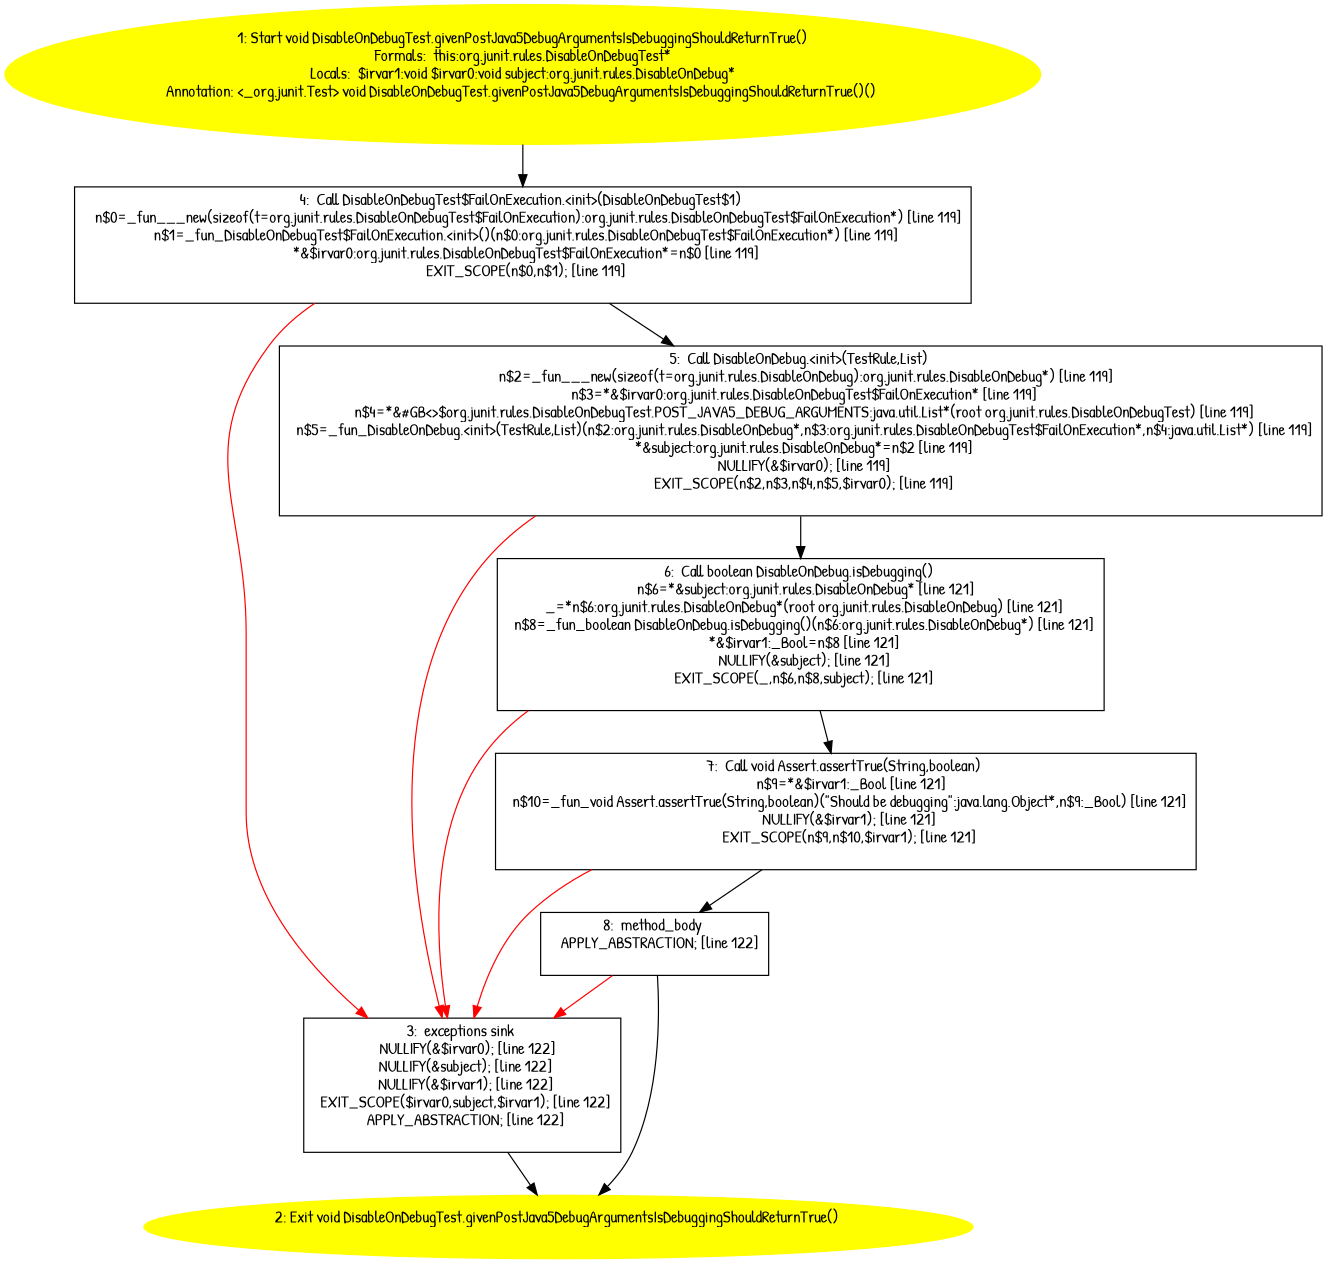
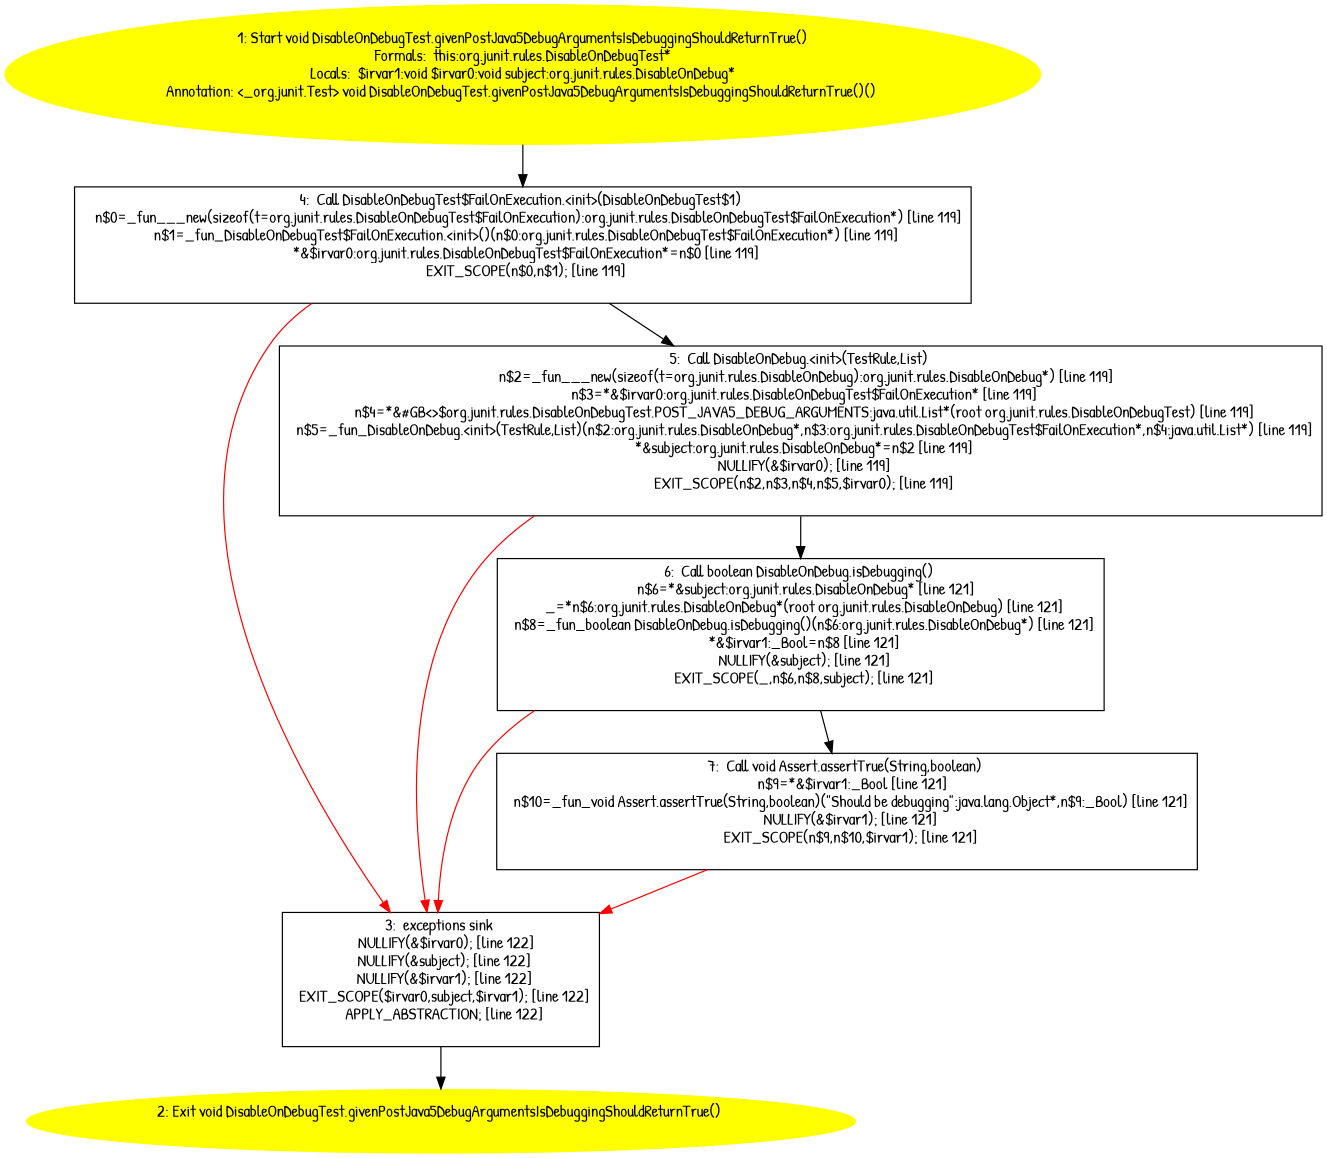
node "8:  method_body APPLY_ABSTRACTION; [line 122]": removed
